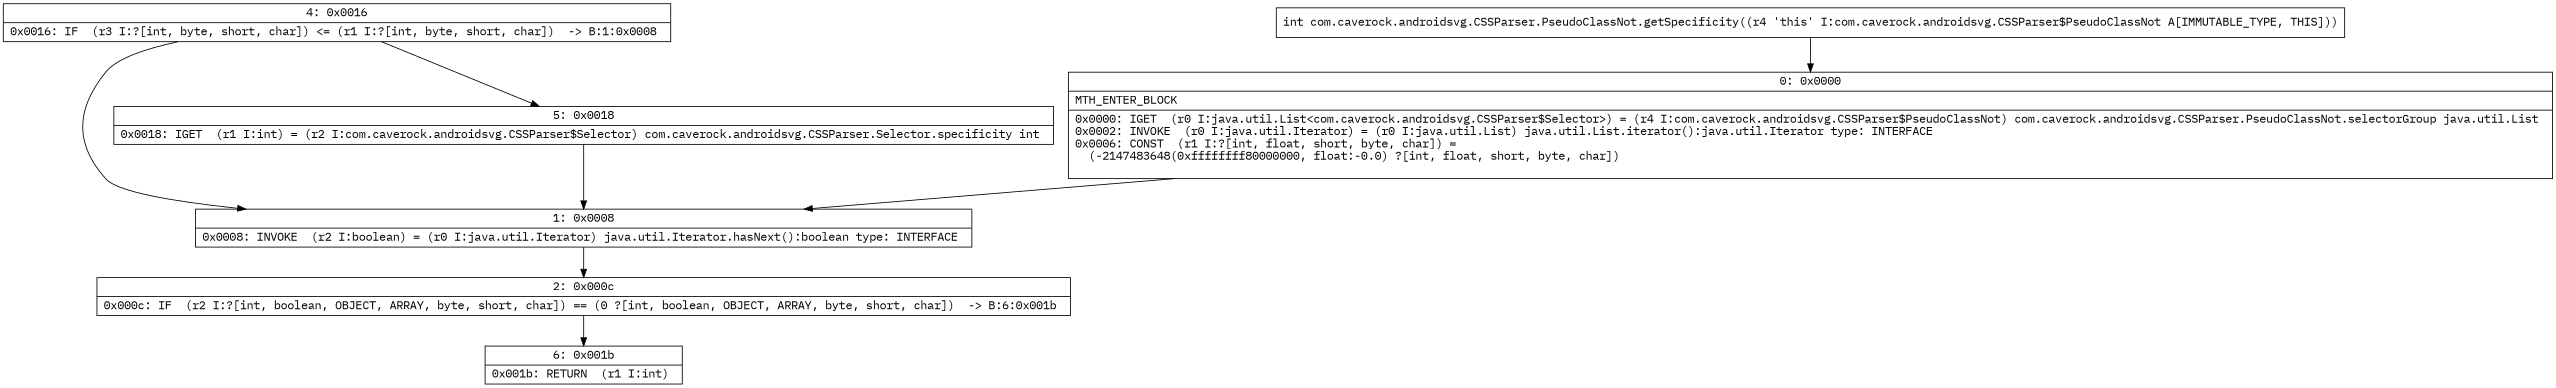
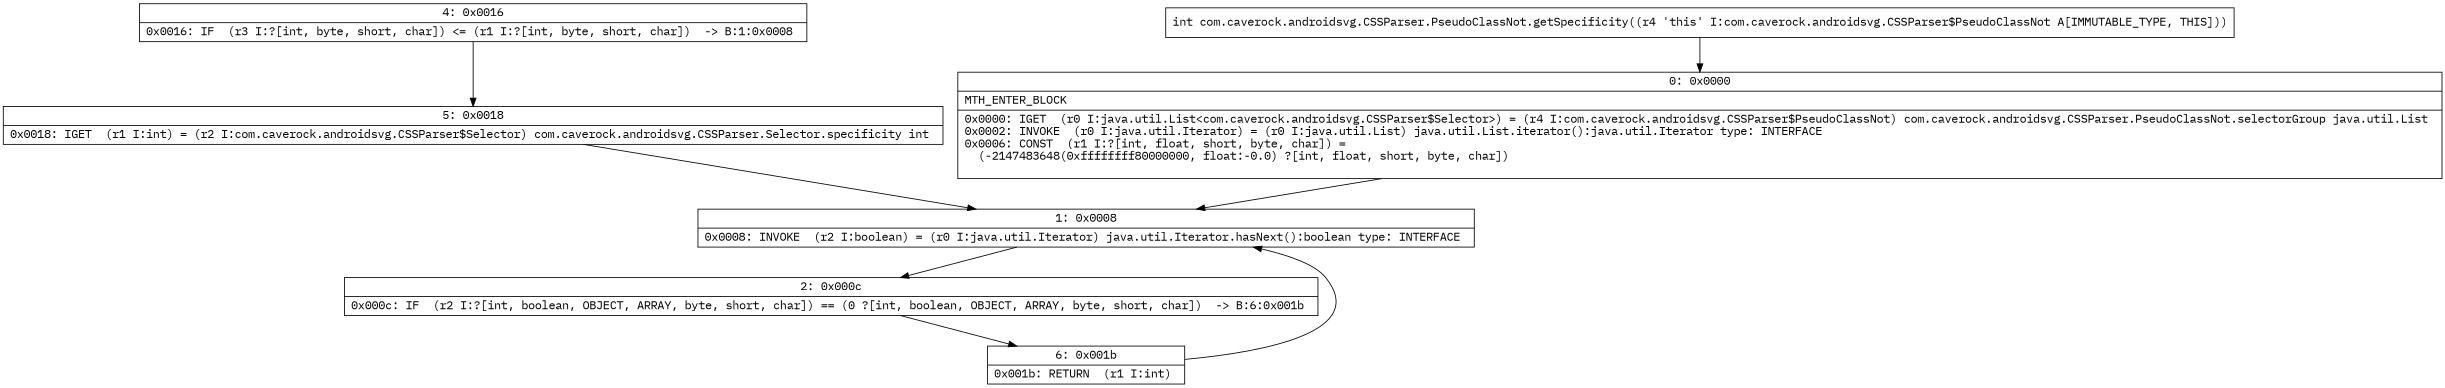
edge "4: 0x0016" -> "1: 0x0008": now "6: 0x001b" -> "1: 0x0008"
